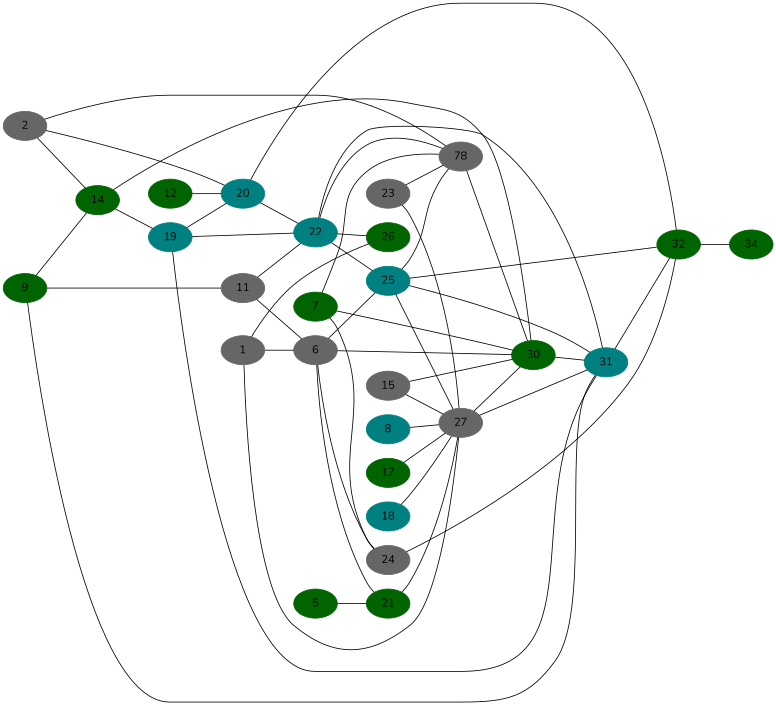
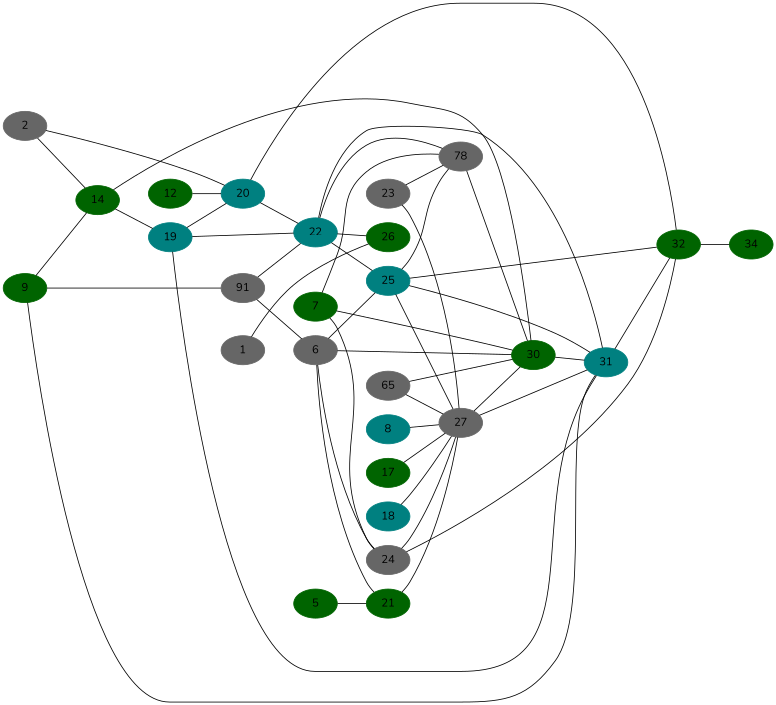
edge "2" -- "78": removed
node "11": label "11" -> "91"
edge "1" -- "6": removed
node "15": label "15" -> "65"
edge "1" -- "27": now "24" -- "27"
